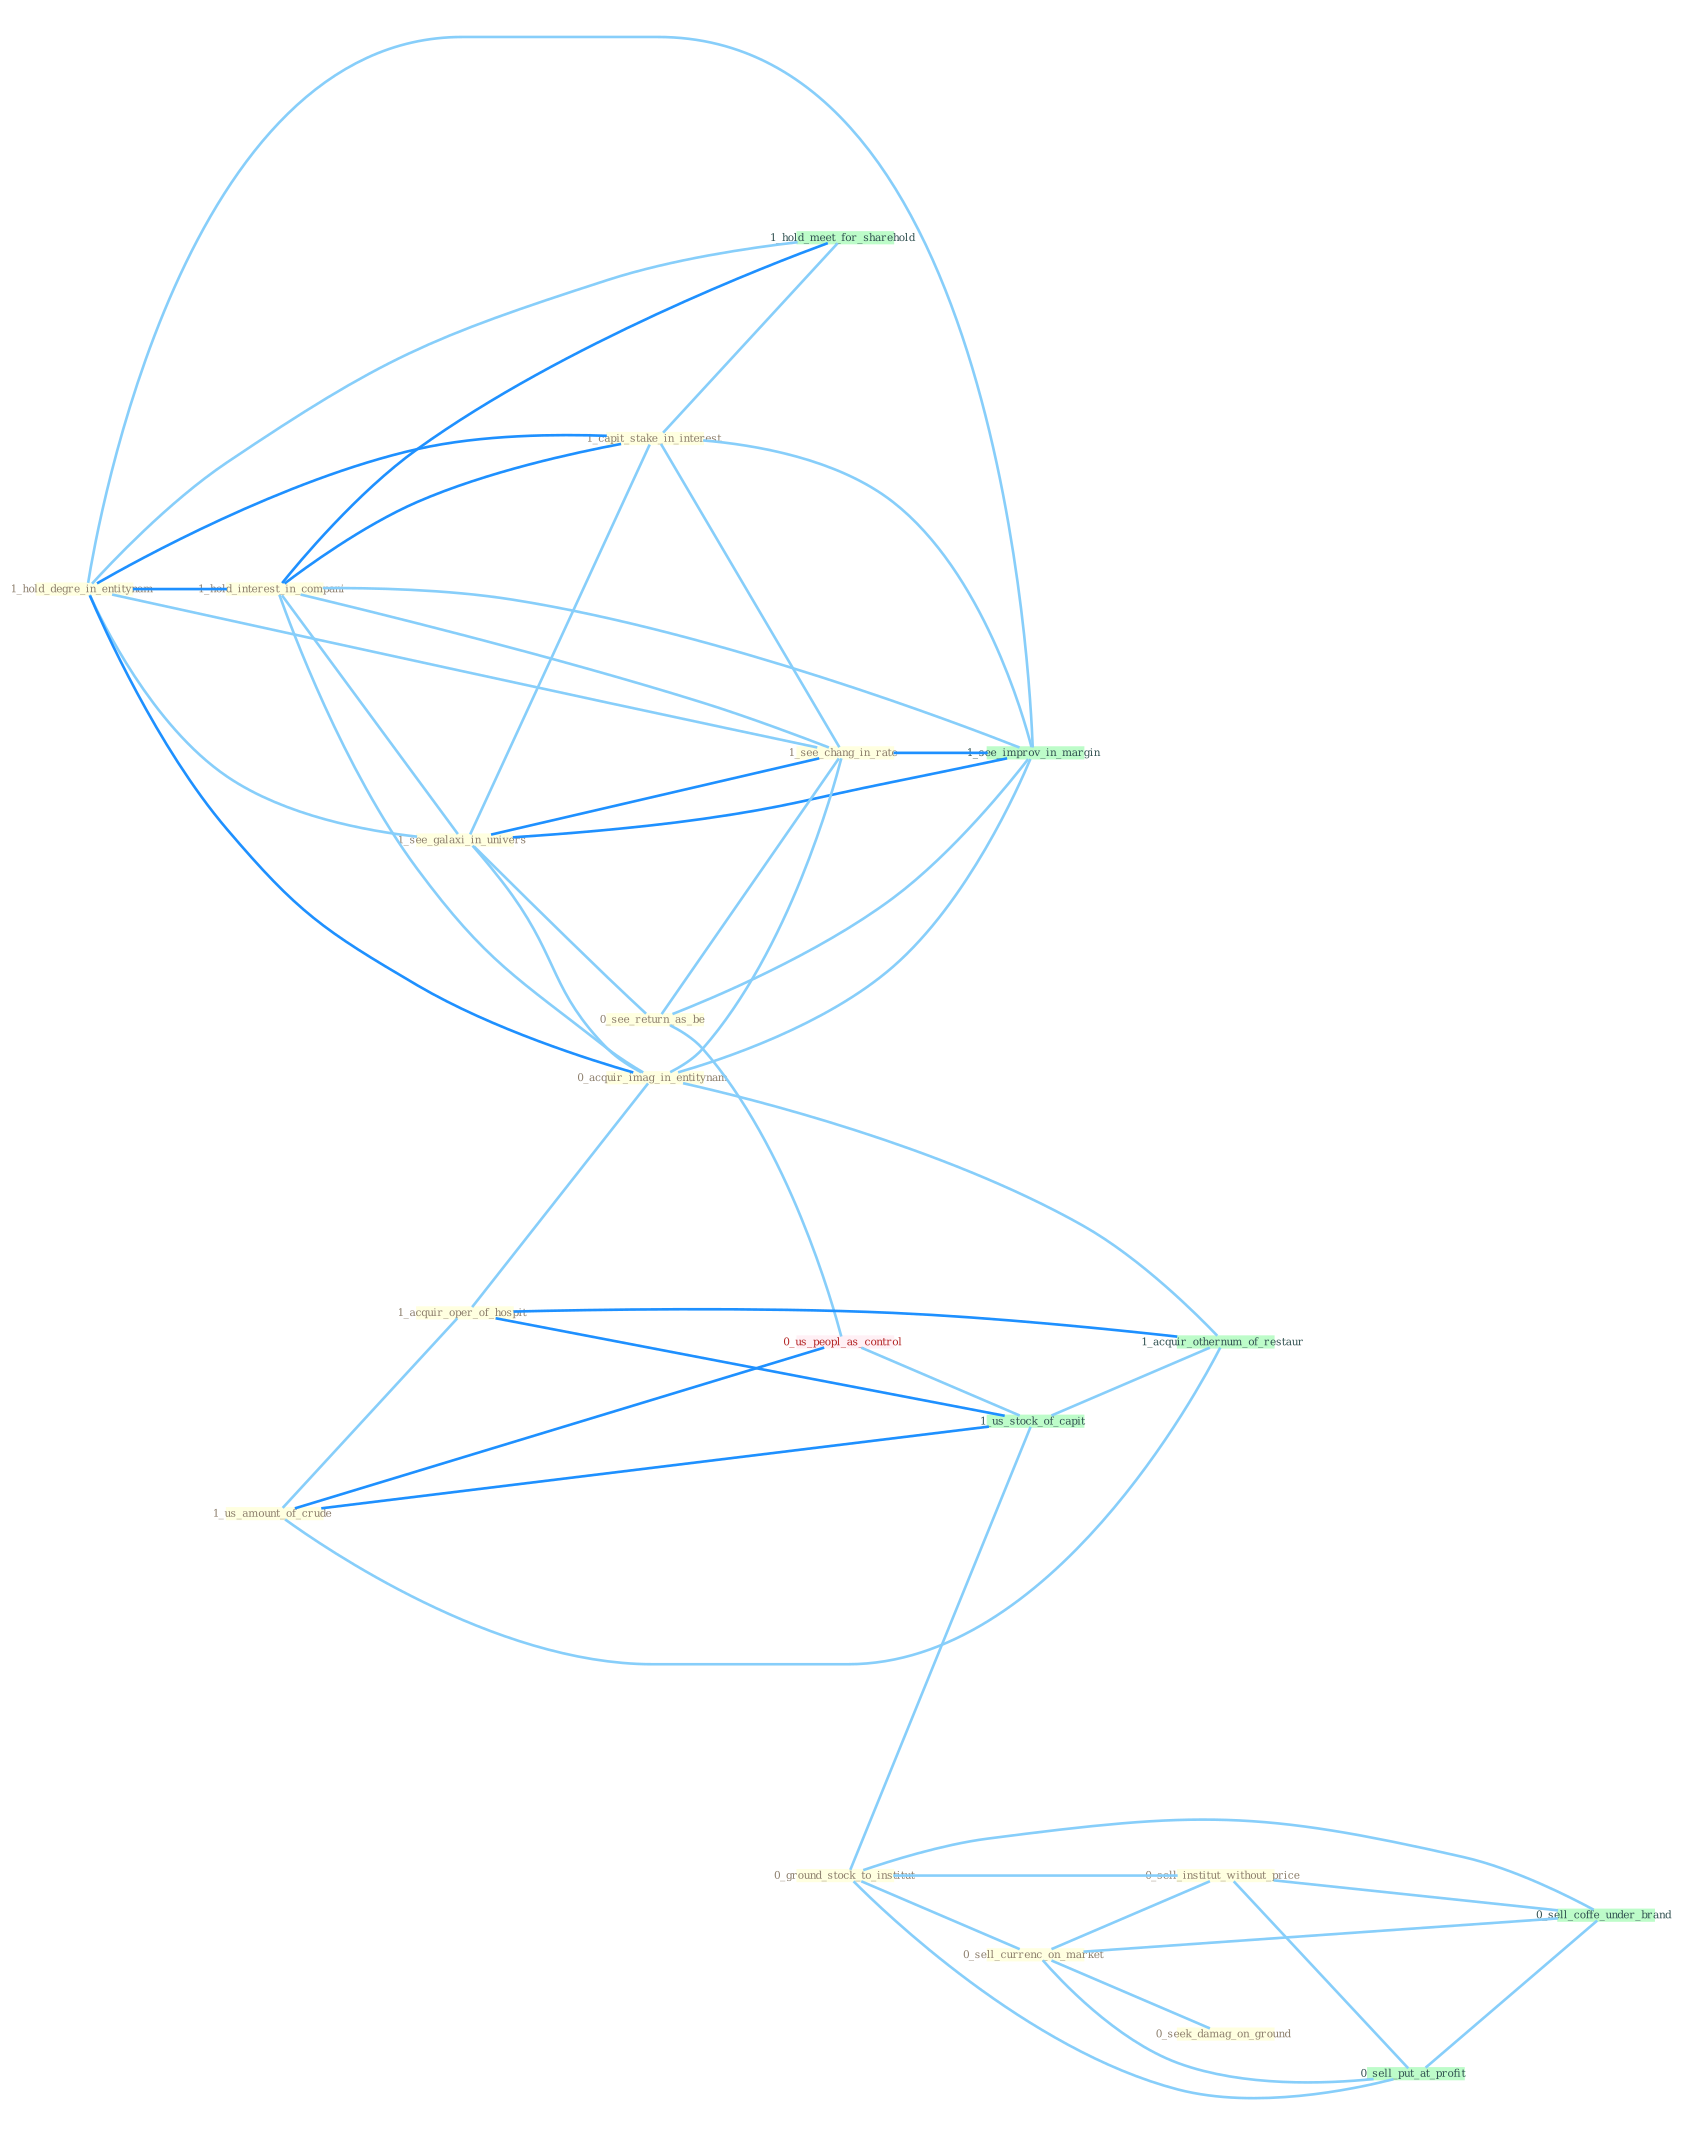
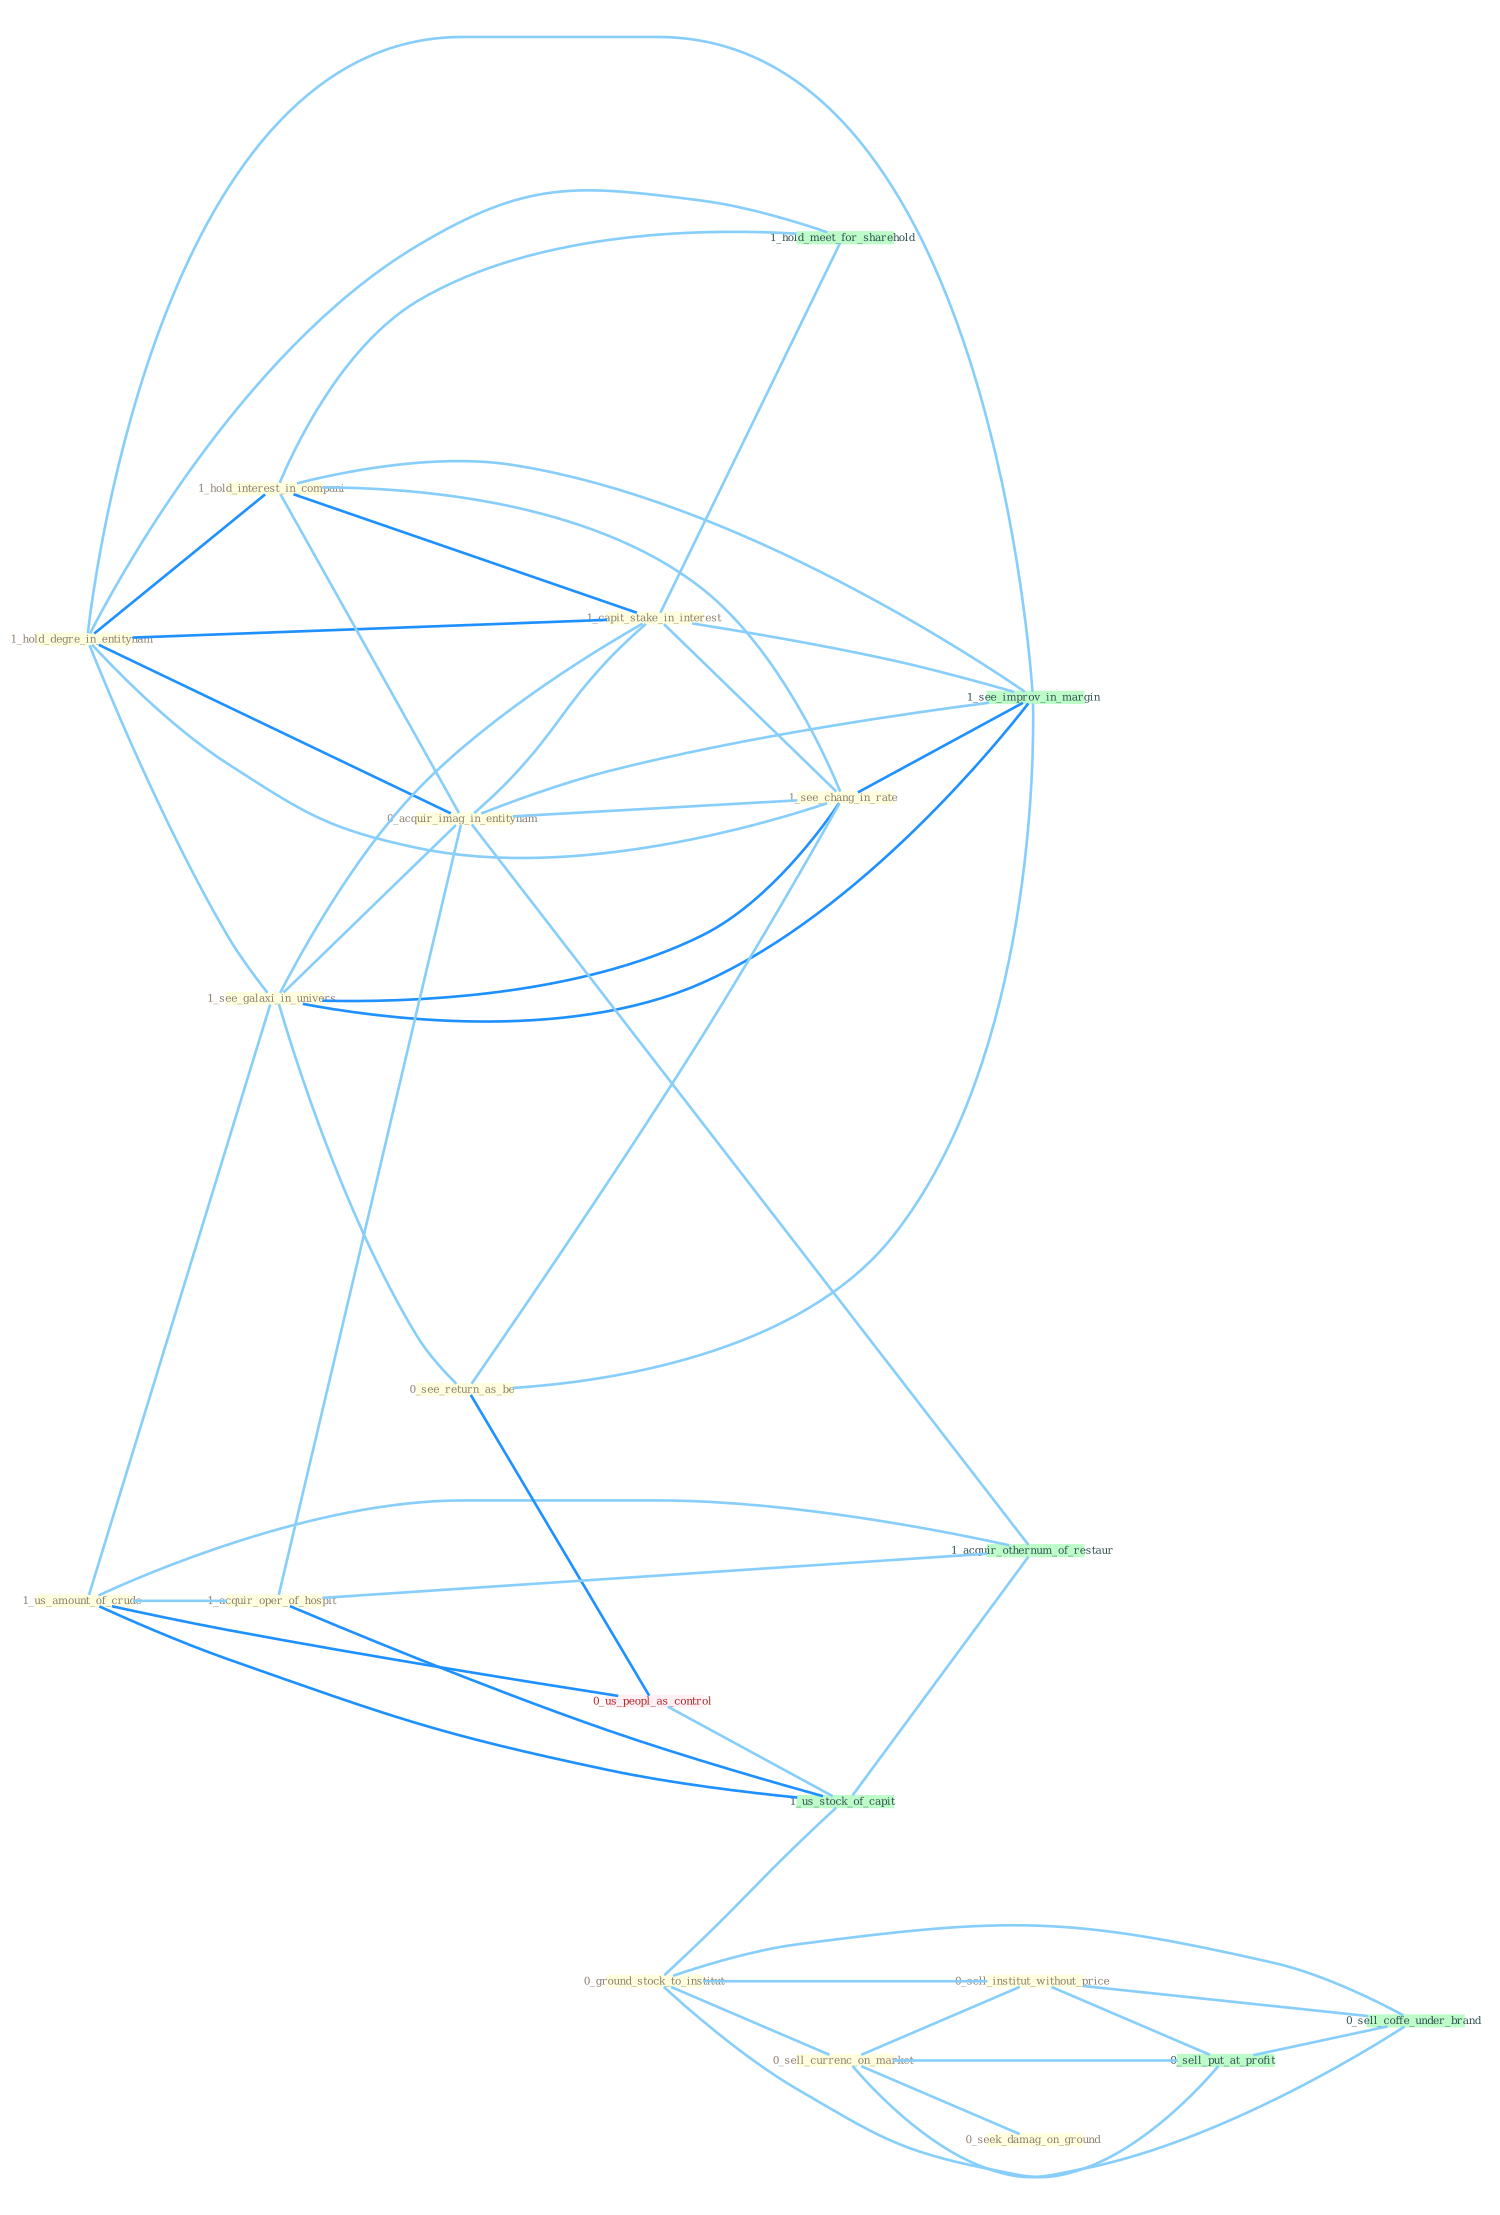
edge "1_hold_meet_for_sharehold" -- "1_hold_interest_in_compani": color #1e90ff -> #87cefa
edge "1_hold_interest_in_compani" -- "1_see_galaxi_in_univers": now "1_us_amount_of_crude" -- "1_see_galaxi_in_univers"
edge "1_capit_stake_in_interest" -- "0_acquir_imag_in_entitynam": added
edge "0_see_return_as_be" -- "0_us_peopl_as_control": color #87cefa -> #1e90ff
edge "1_acquir_oper_of_hospit" -- "1_acquir_othernum_of_restaur": color #1e90ff -> #87cefa
